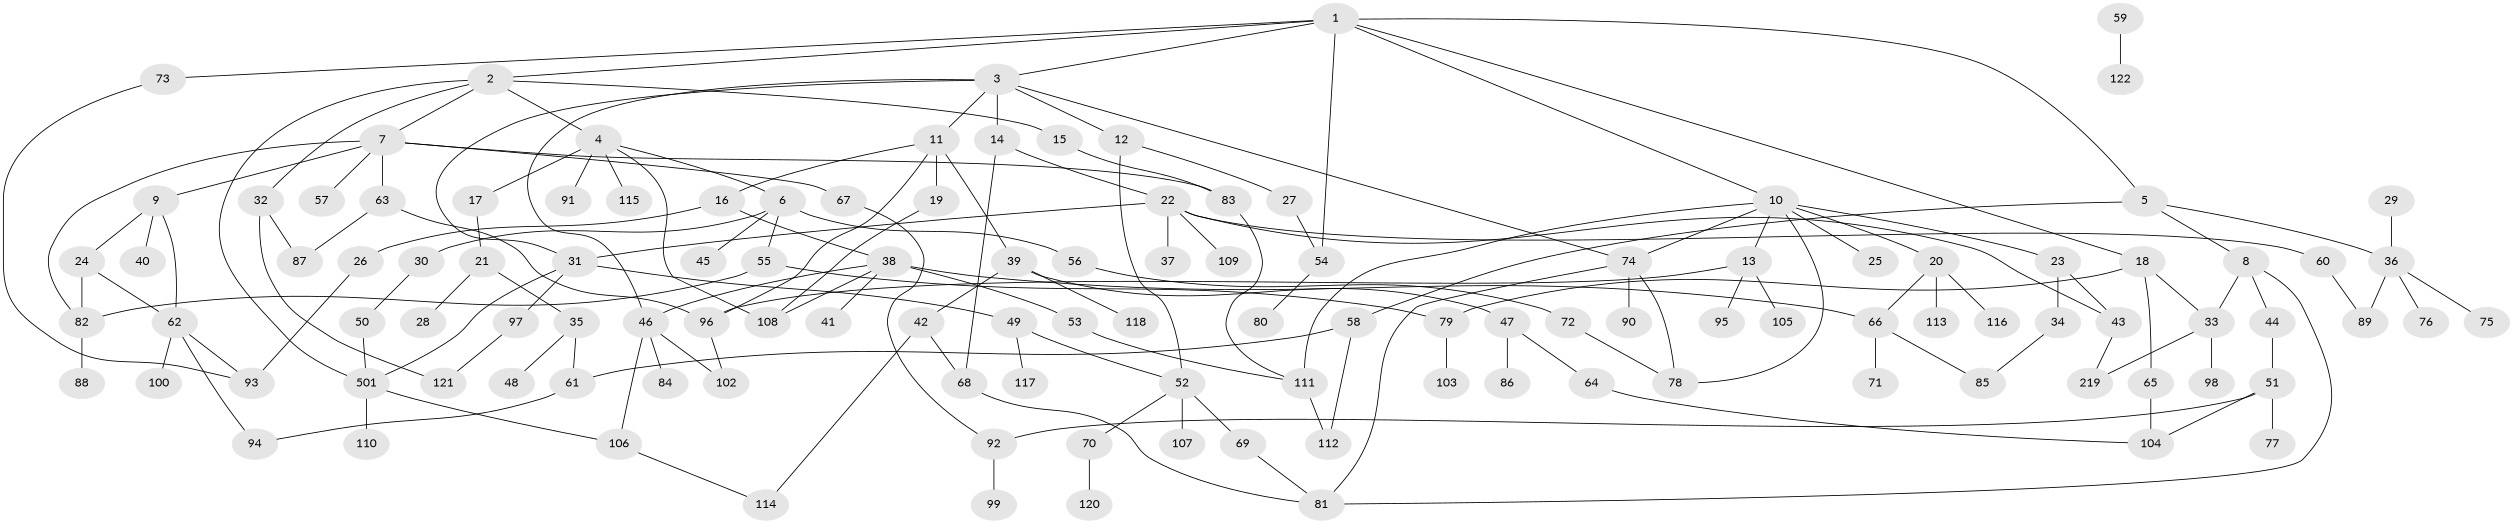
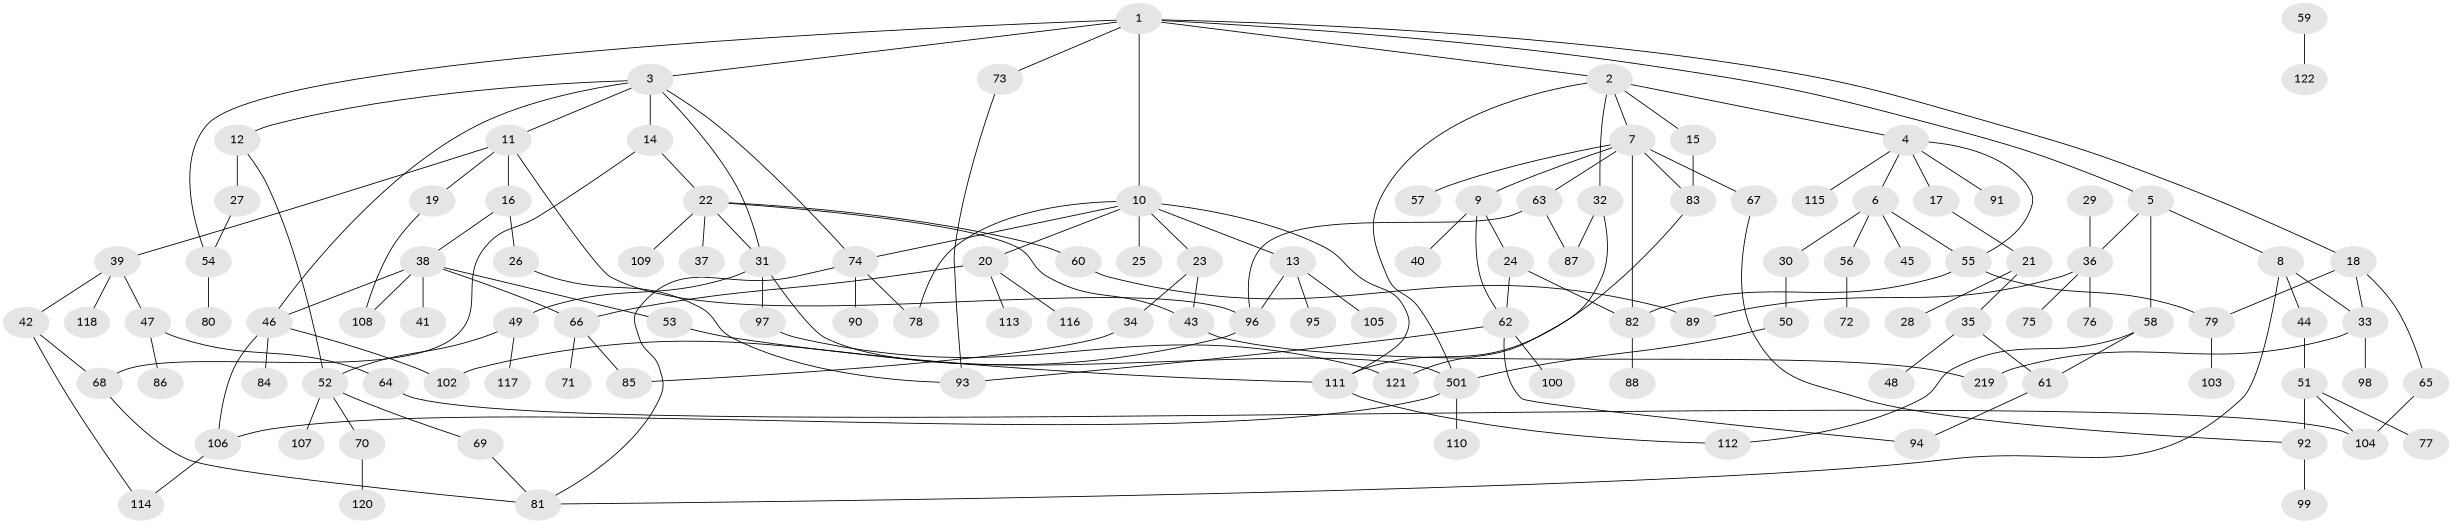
edge "4" -- "108": now "4" -- "55"
edge "72" -- "78": removed
